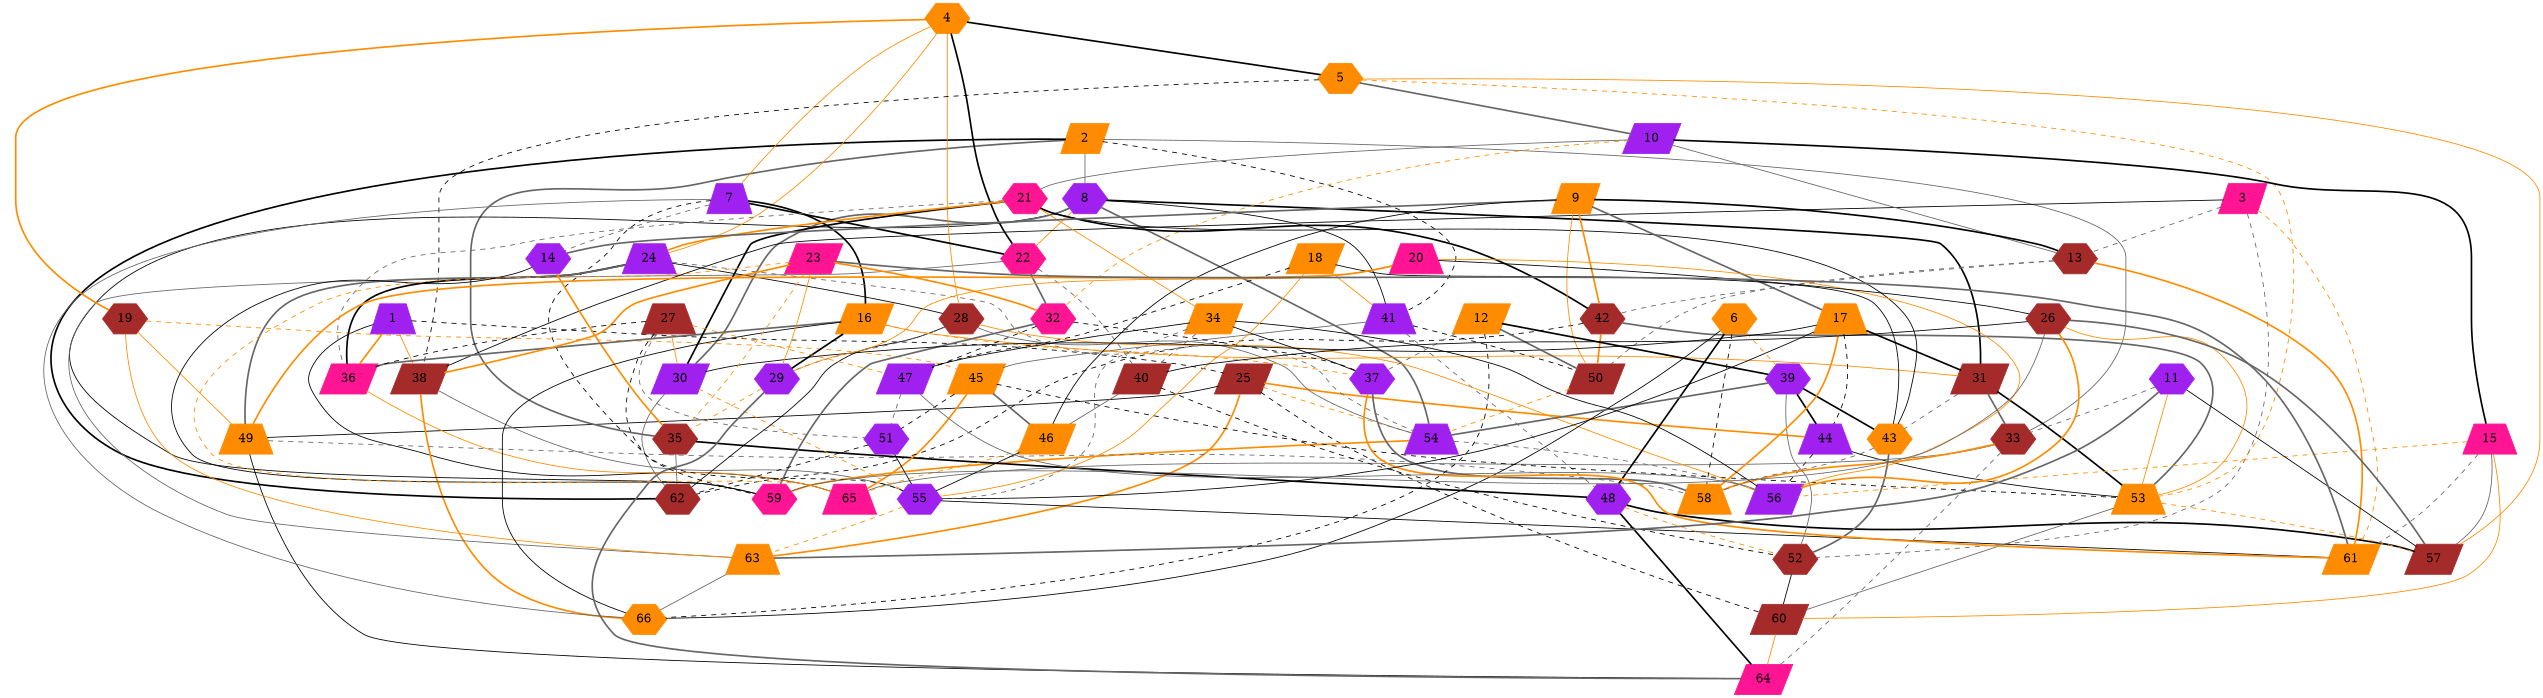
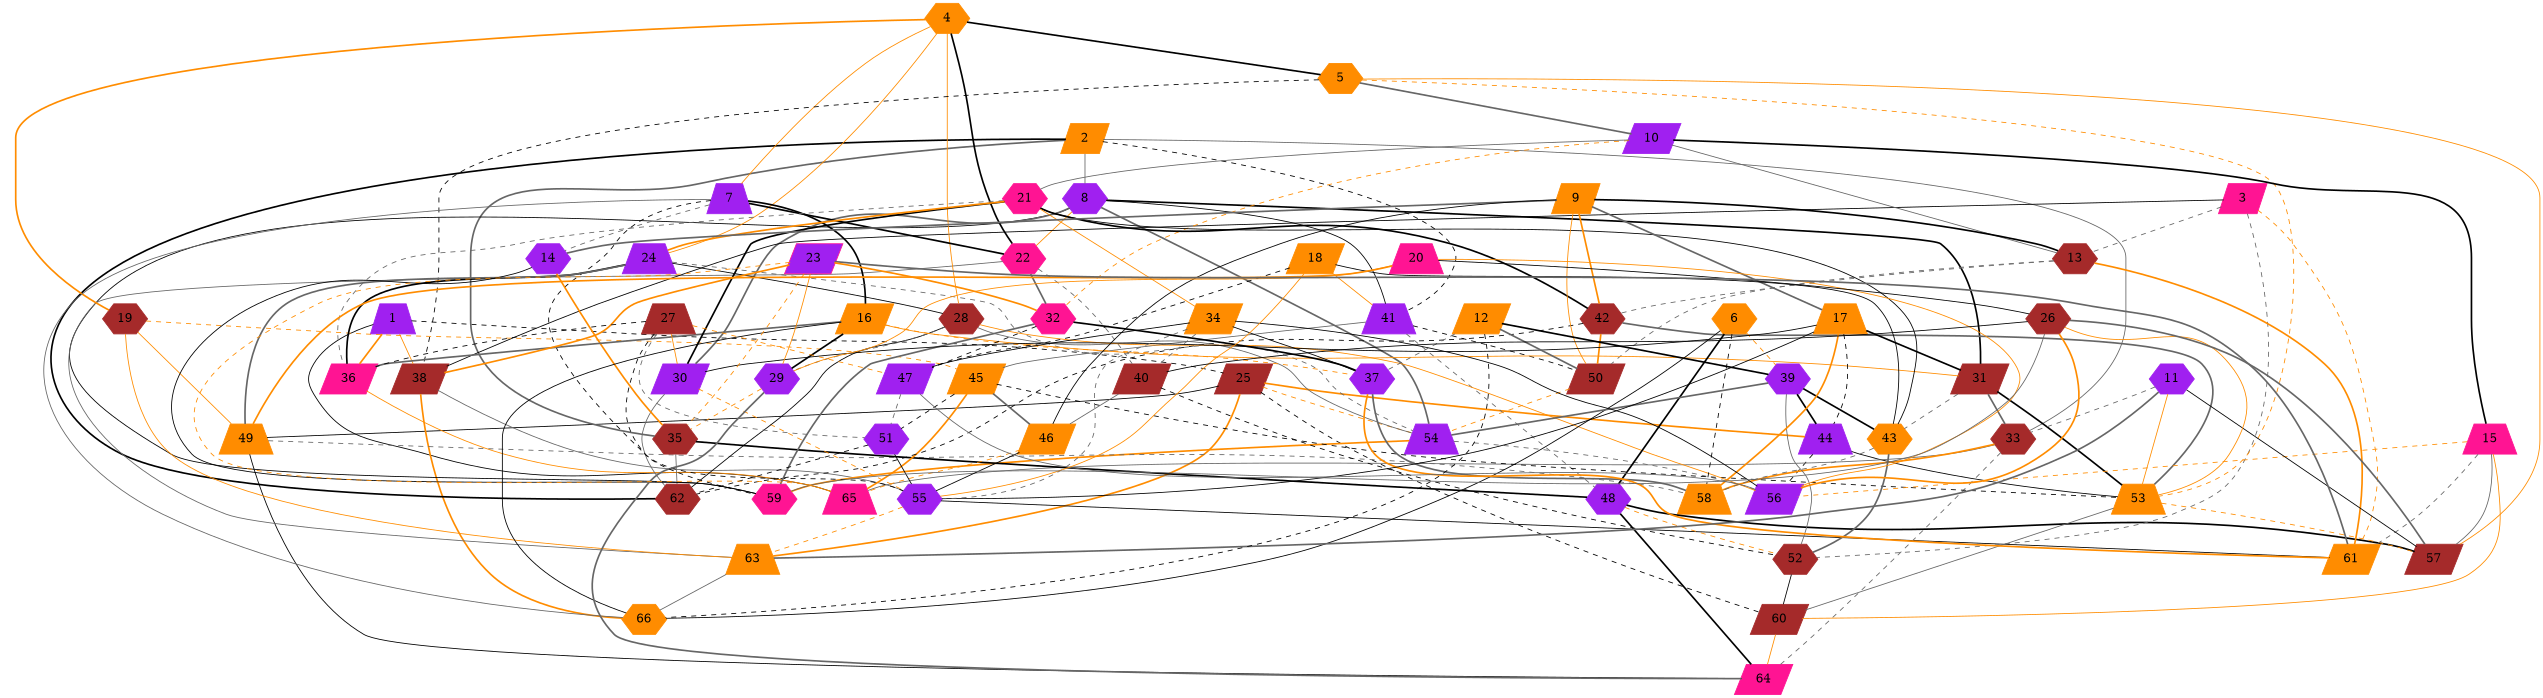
node "23": fillcolor deeppink -> purple
edge "32" -- "37": style dashed -> bold
